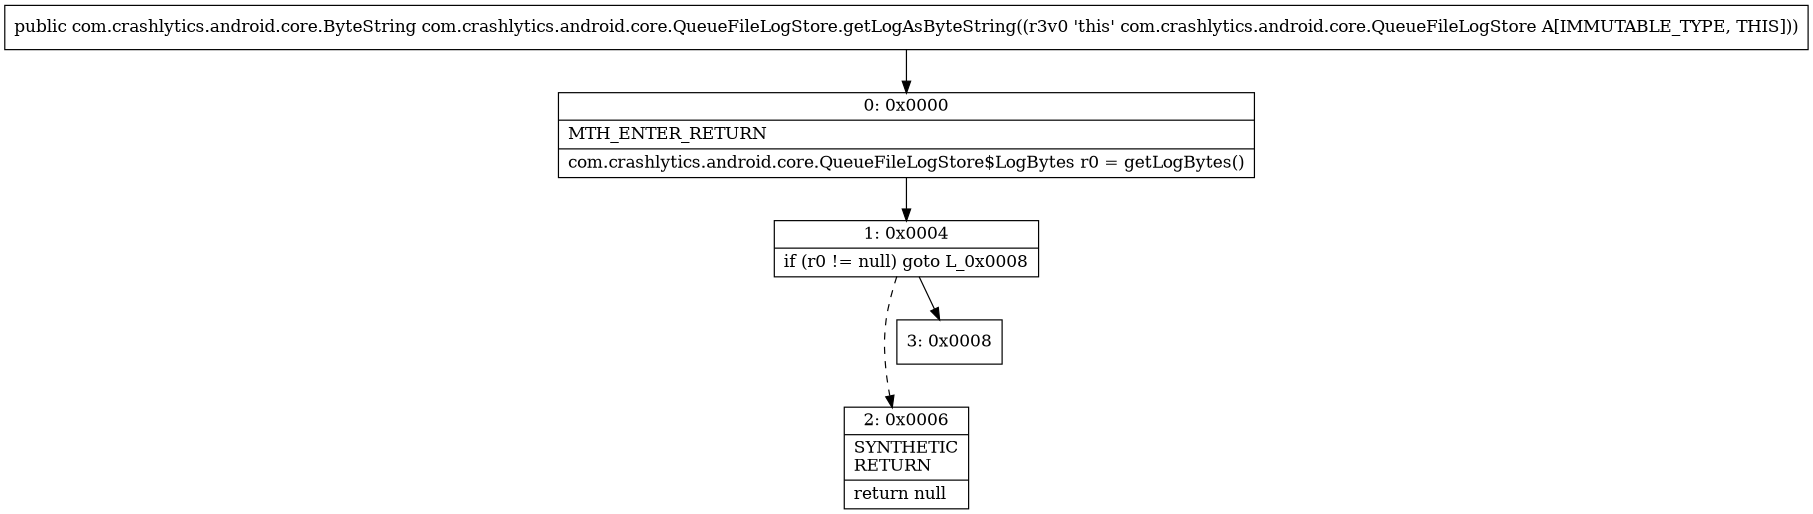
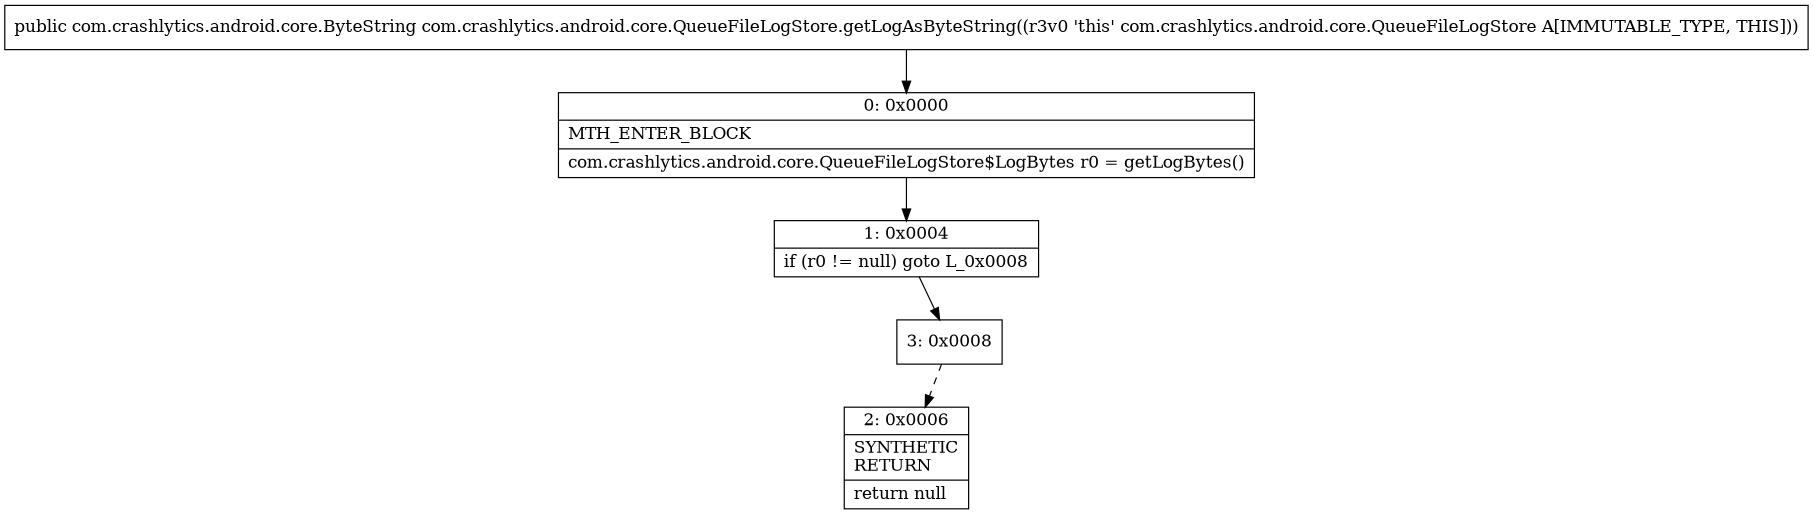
node "0: 0x0000": text "MTH_ENTER_RETURN" -> "MTH_ENTER_BLOCK"
edge "1: 0x0004" -> "2: 0x0006": now "3: 0x0008" -> "2: 0x0006"
